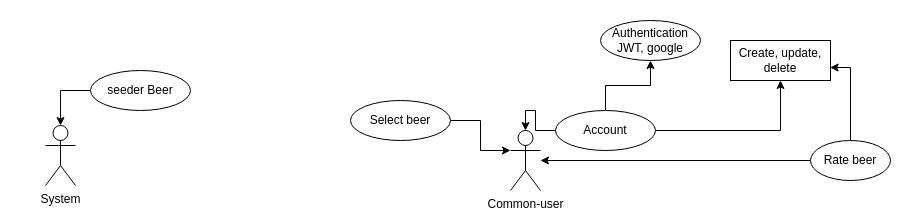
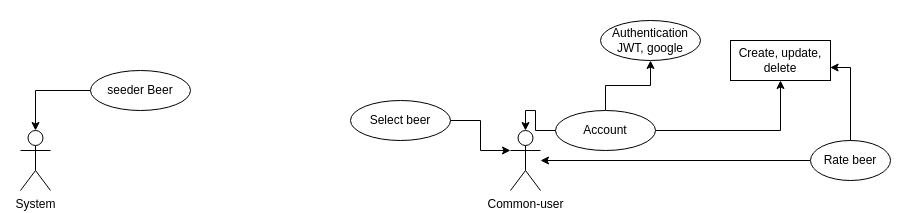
node "System": moved (61, 156) -> (36, 161)
